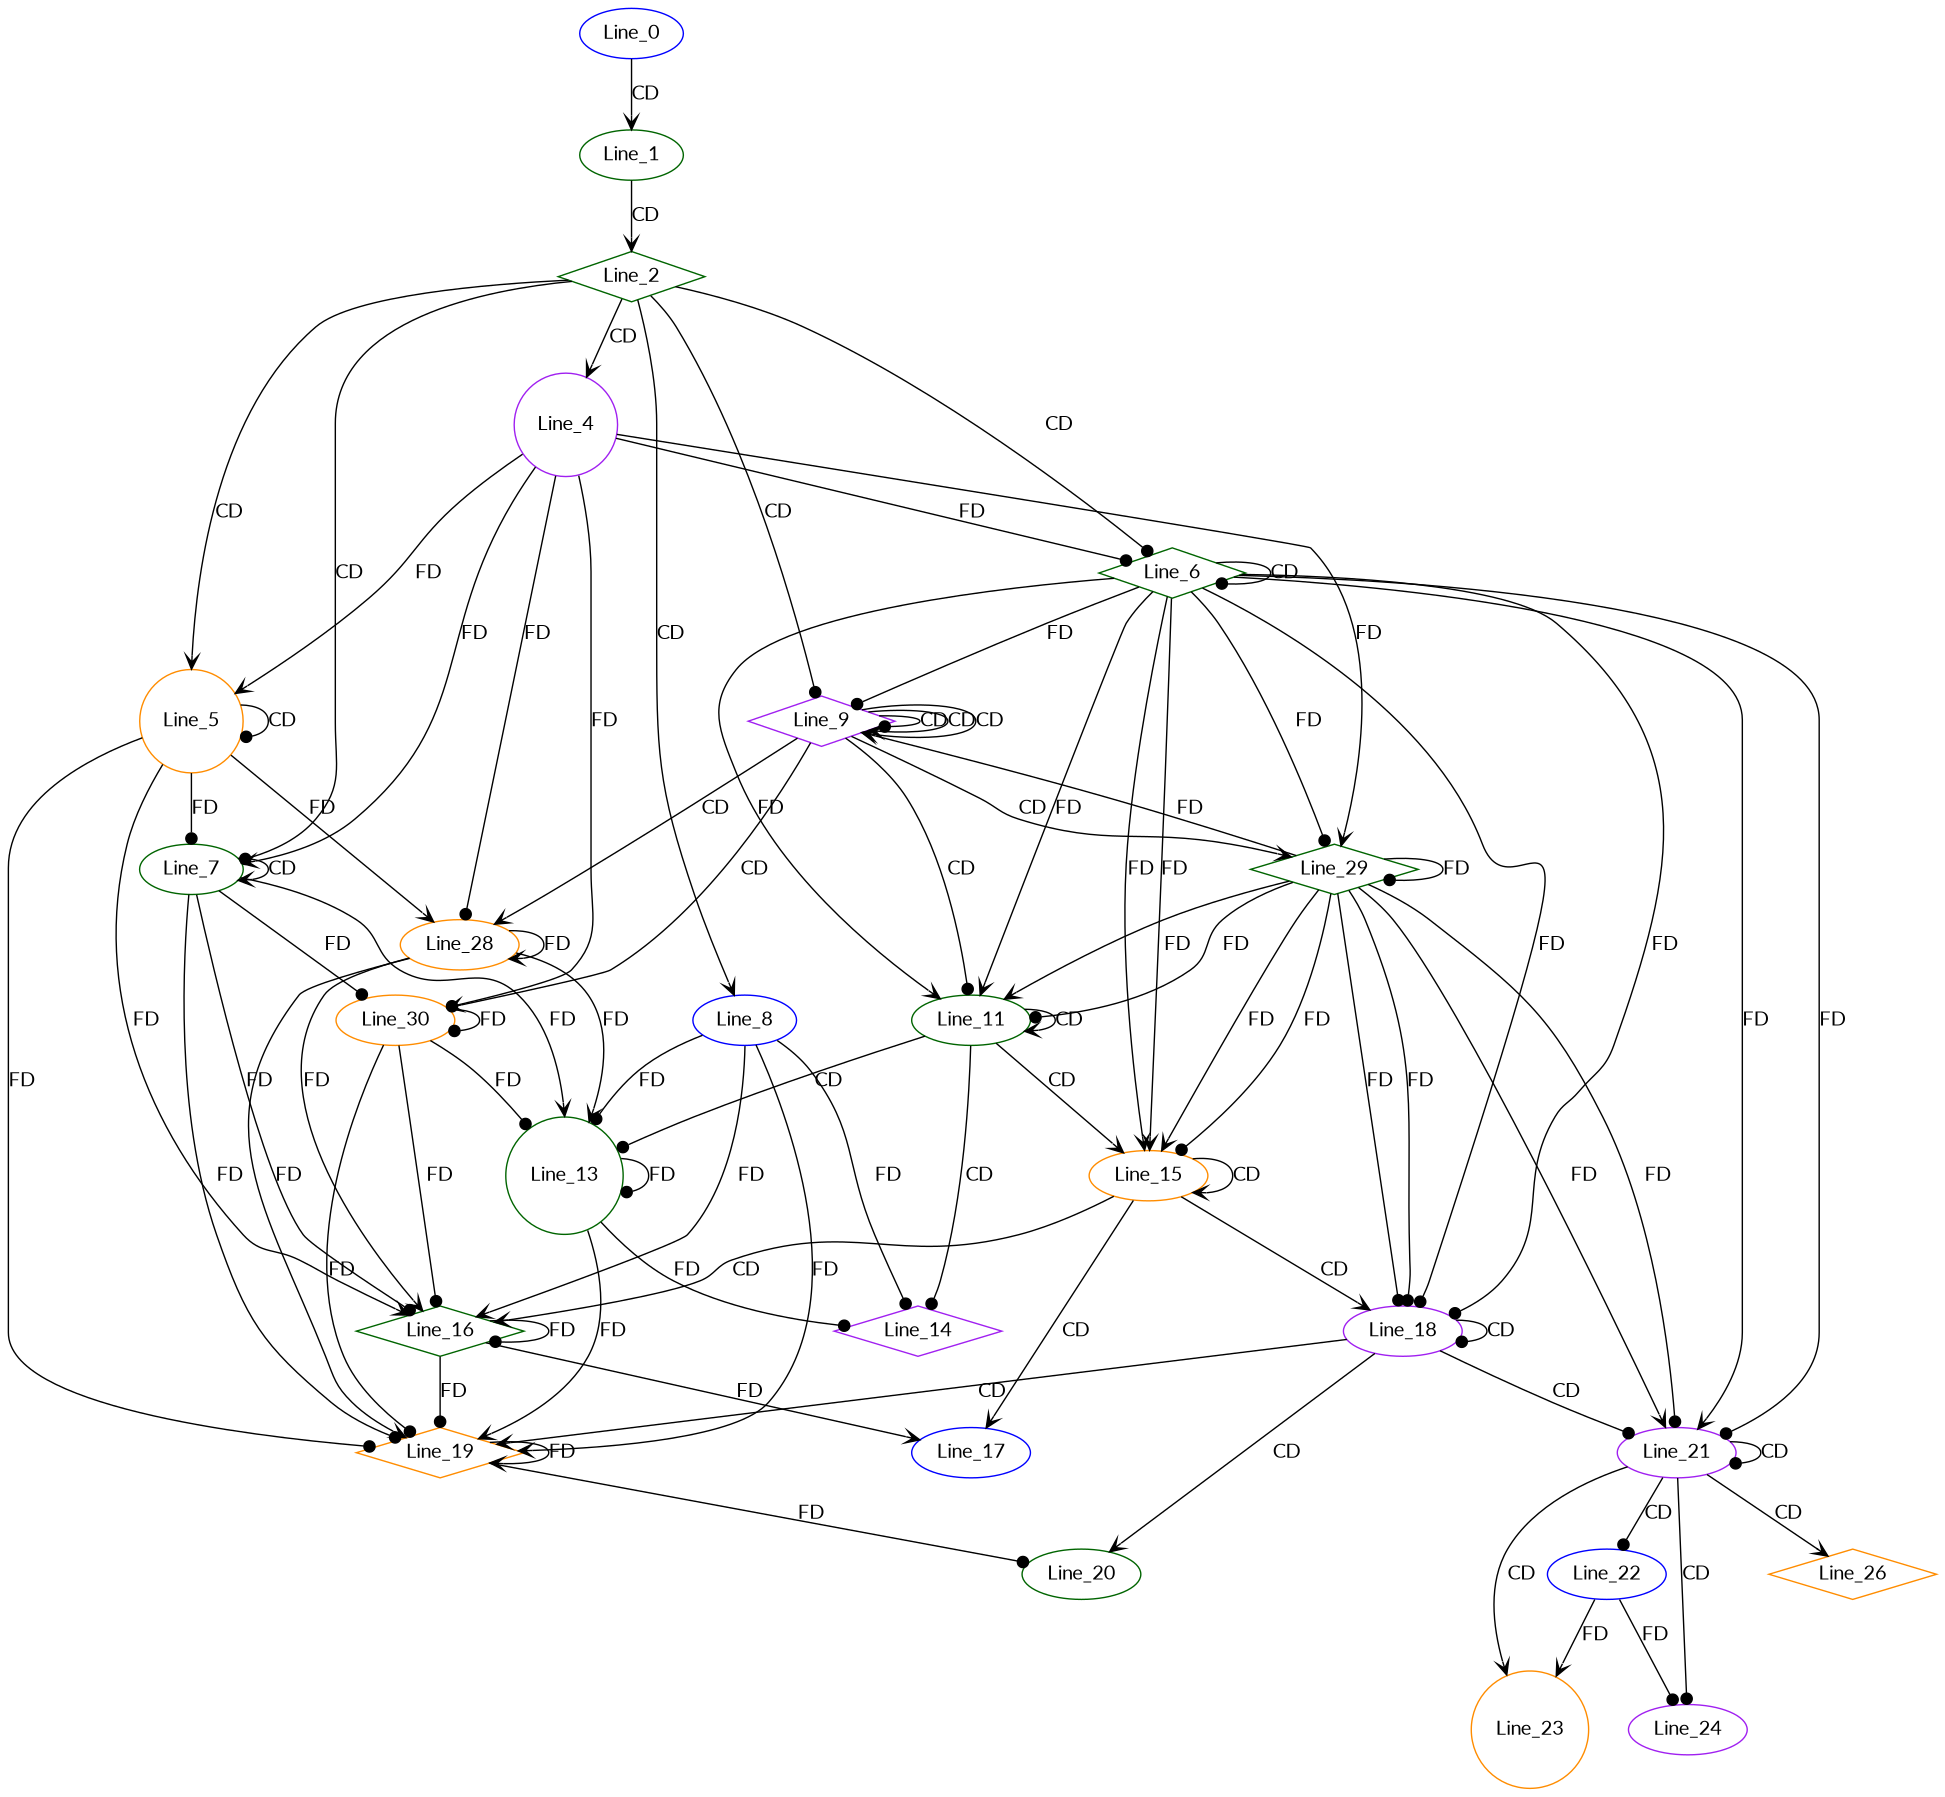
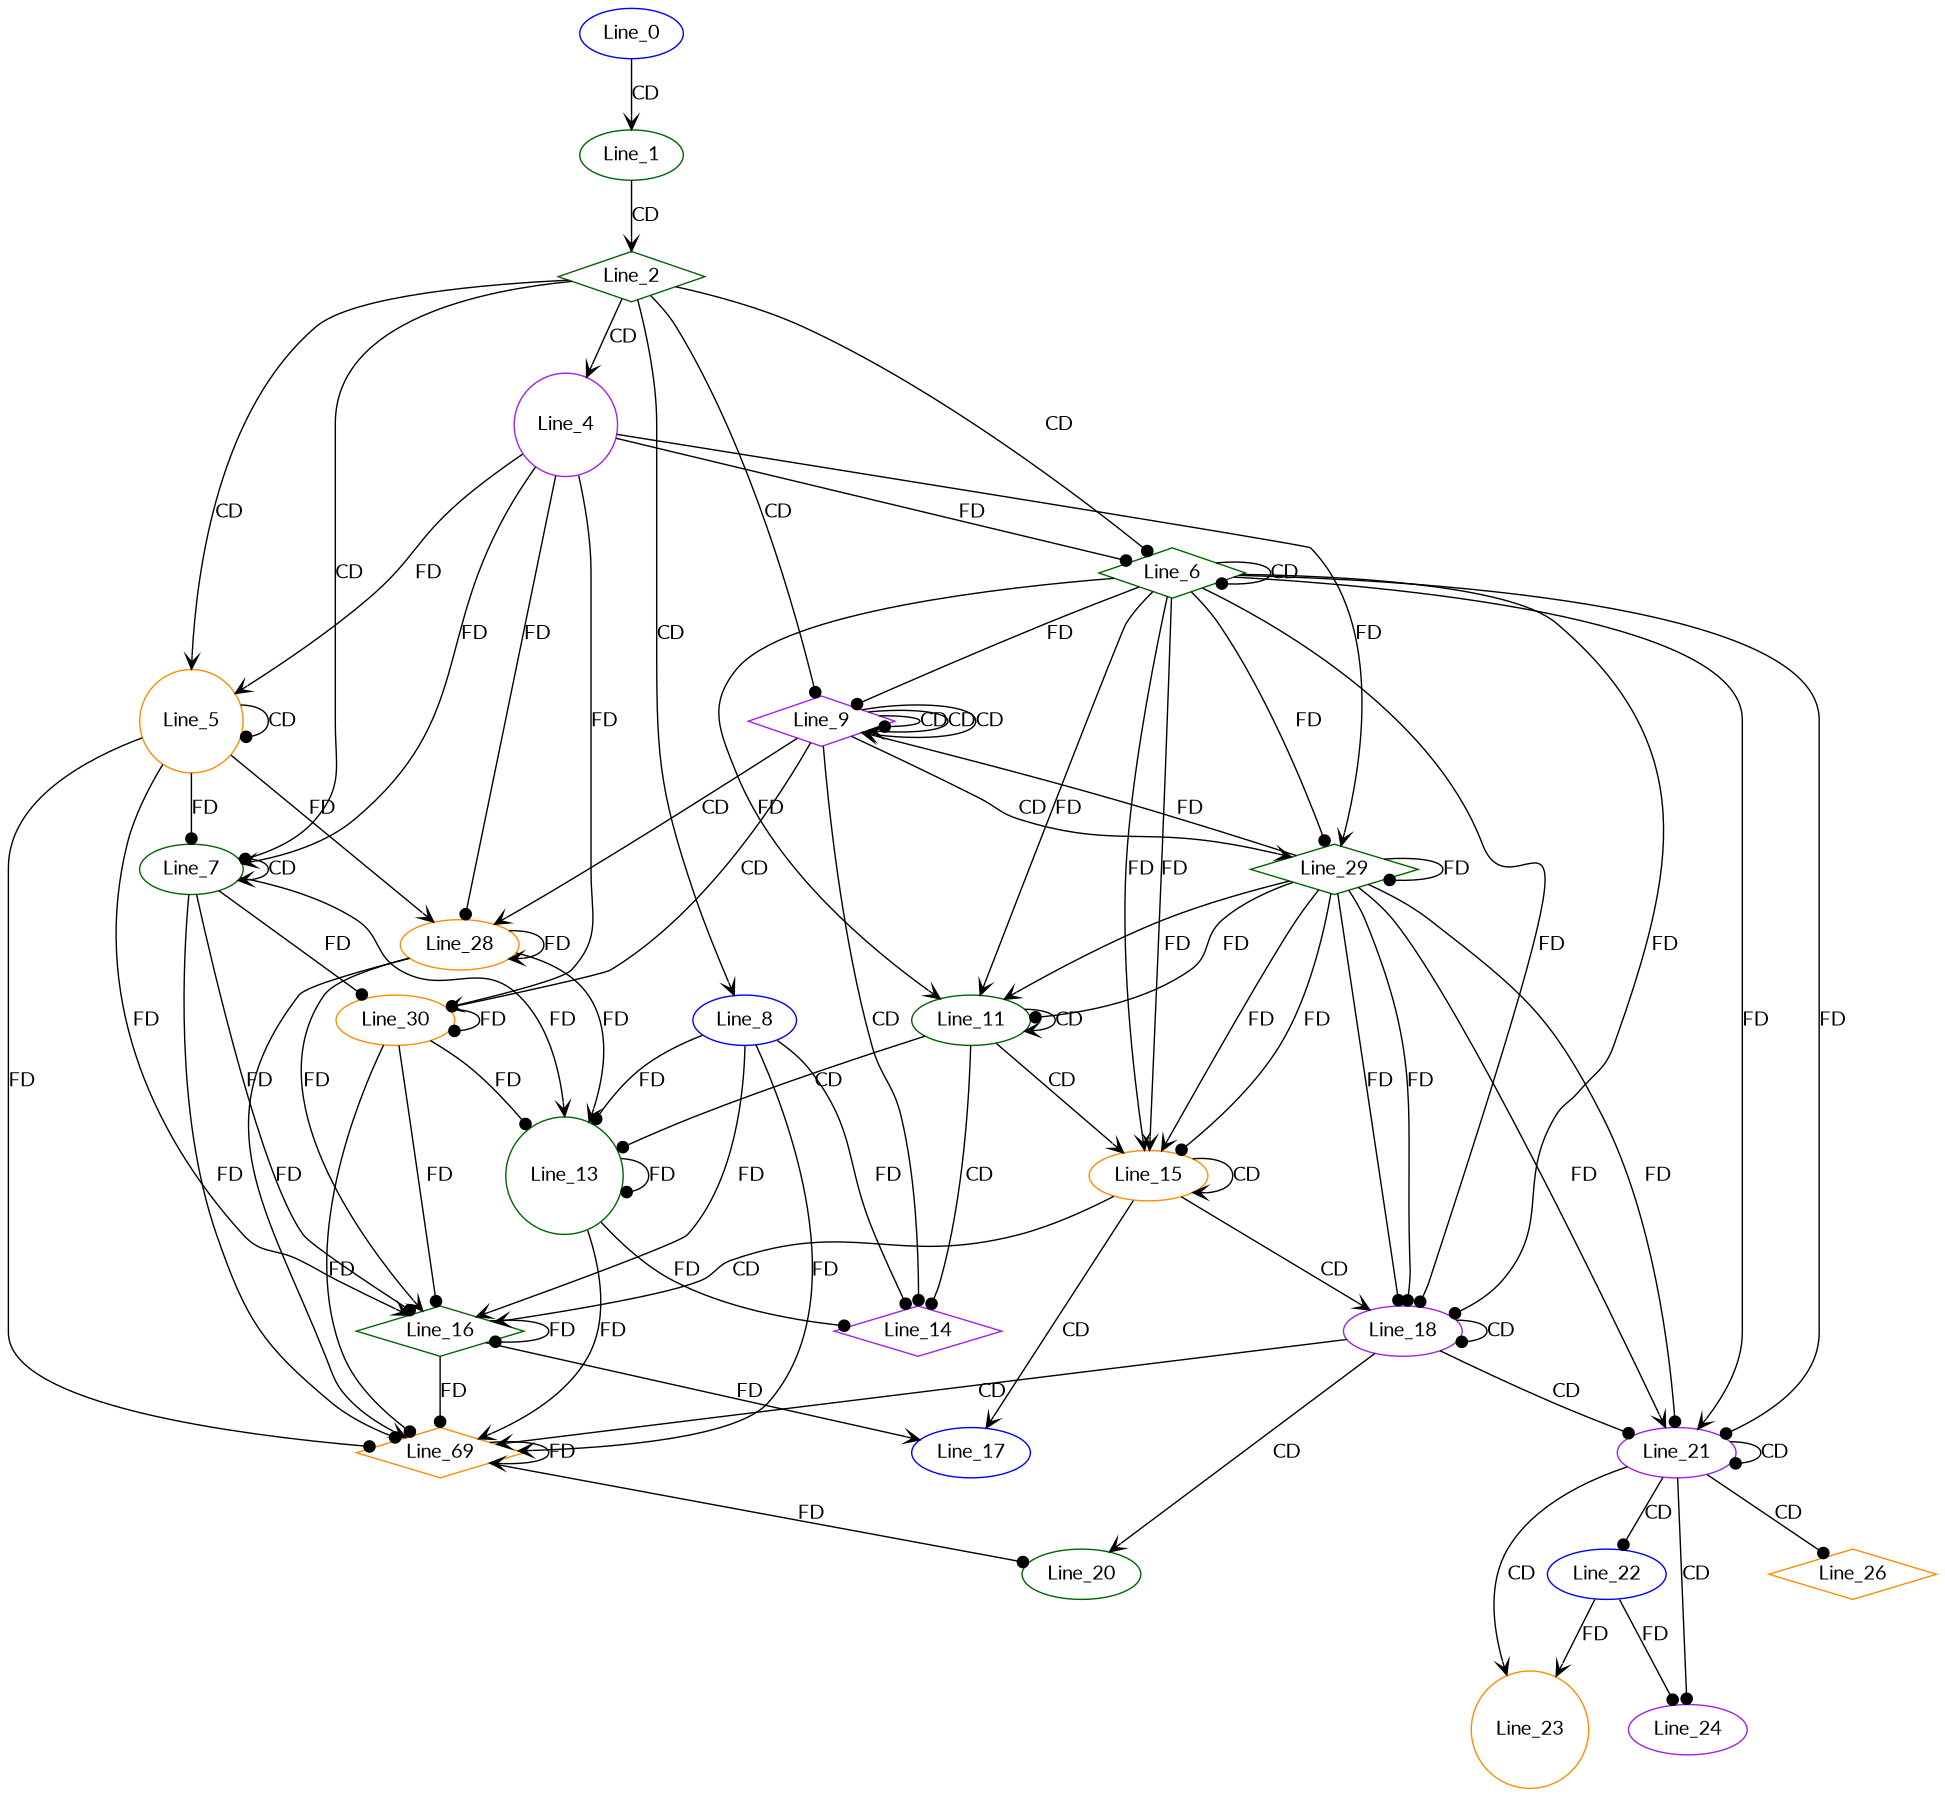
edge "Line_9" -> "Line_11": now "Line_9" -> "Line_14"
node "Line_19": label "Line_19" -> "Line_69"
edge "Line_21" -> "Line_26": arrowhead vee -> dot
